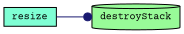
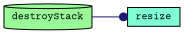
edge "resize" -> "destroyStack": reversed
